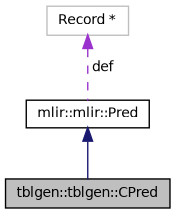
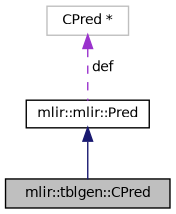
node "Record *": label "Record *" -> "CPred *"
node "tblgen::tblgen::CPred": label "tblgen::tblgen::CPred" -> "mlir::tblgen::CPred"
